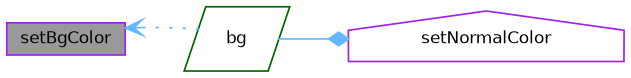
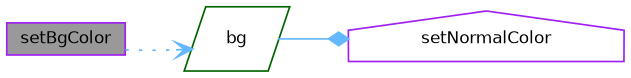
edge "bg" -> "setBgColor": reversed
